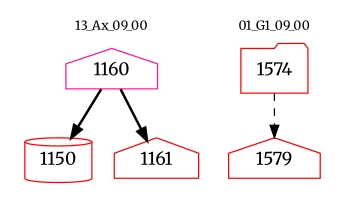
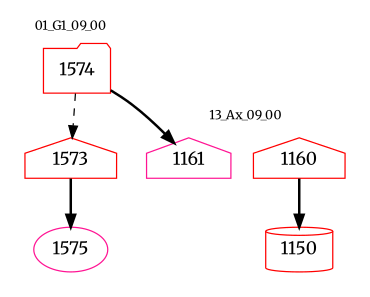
node "1160": color deeppink -> red
edge "1160" -> "1161": now "1574" -> "1161"
node "1161": color red -> deeppink
node "1579": label "1579" -> "1573"
node "1575": added
